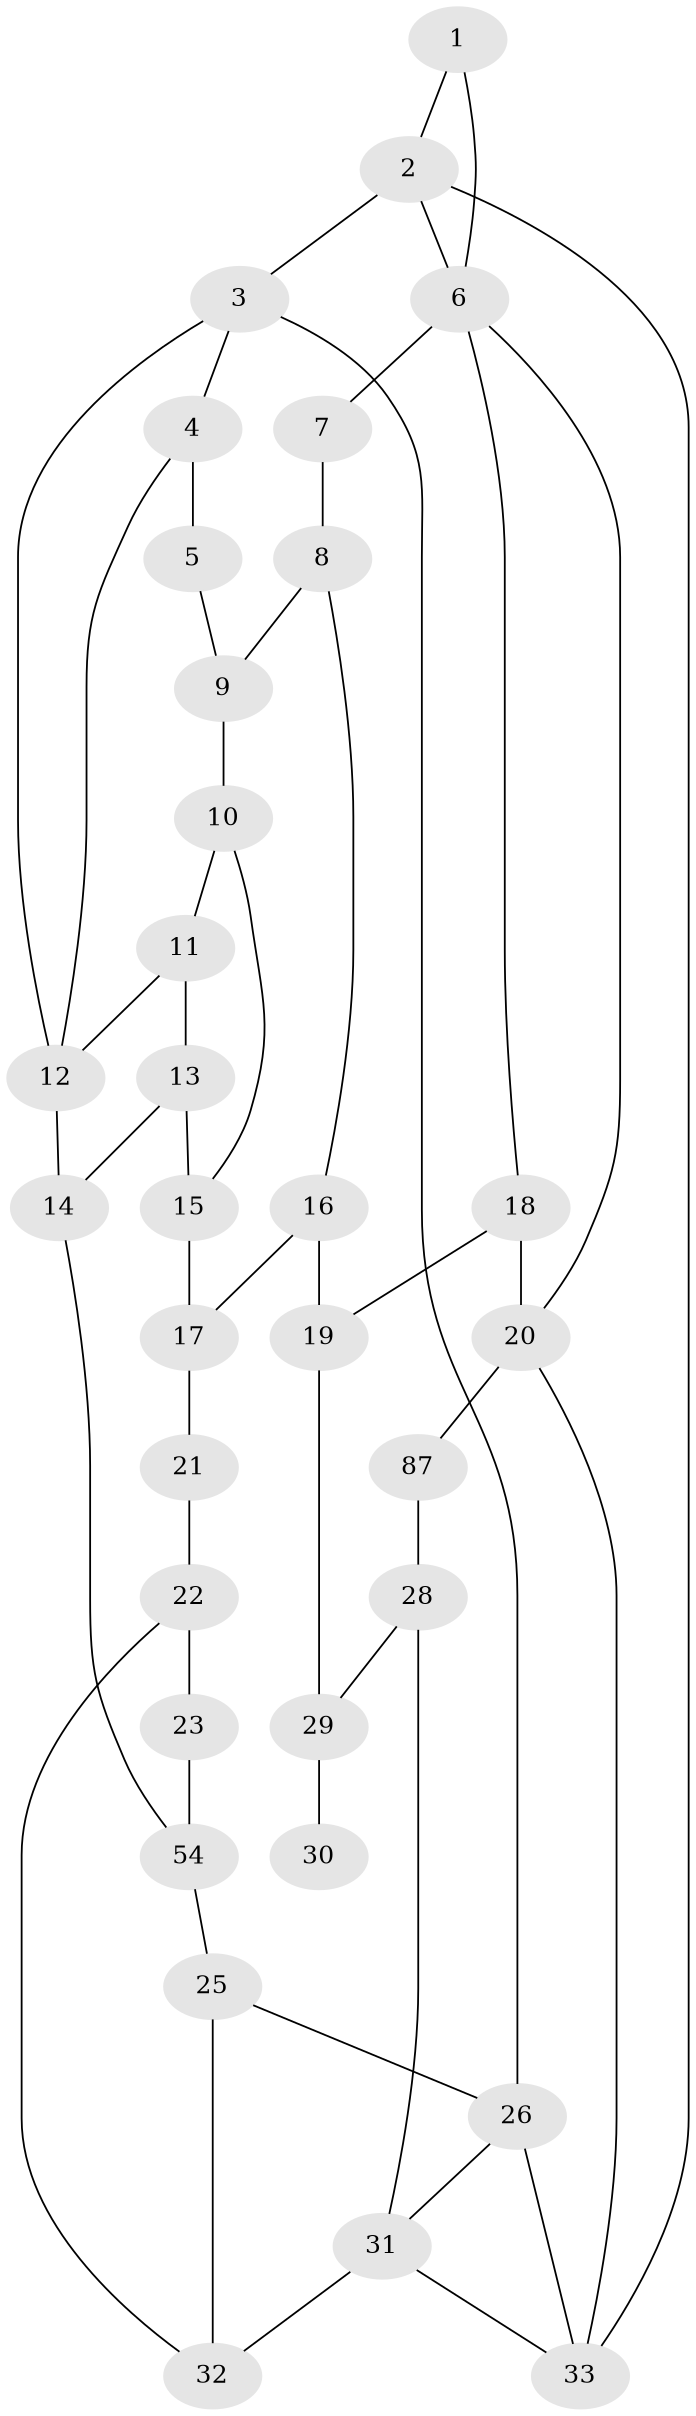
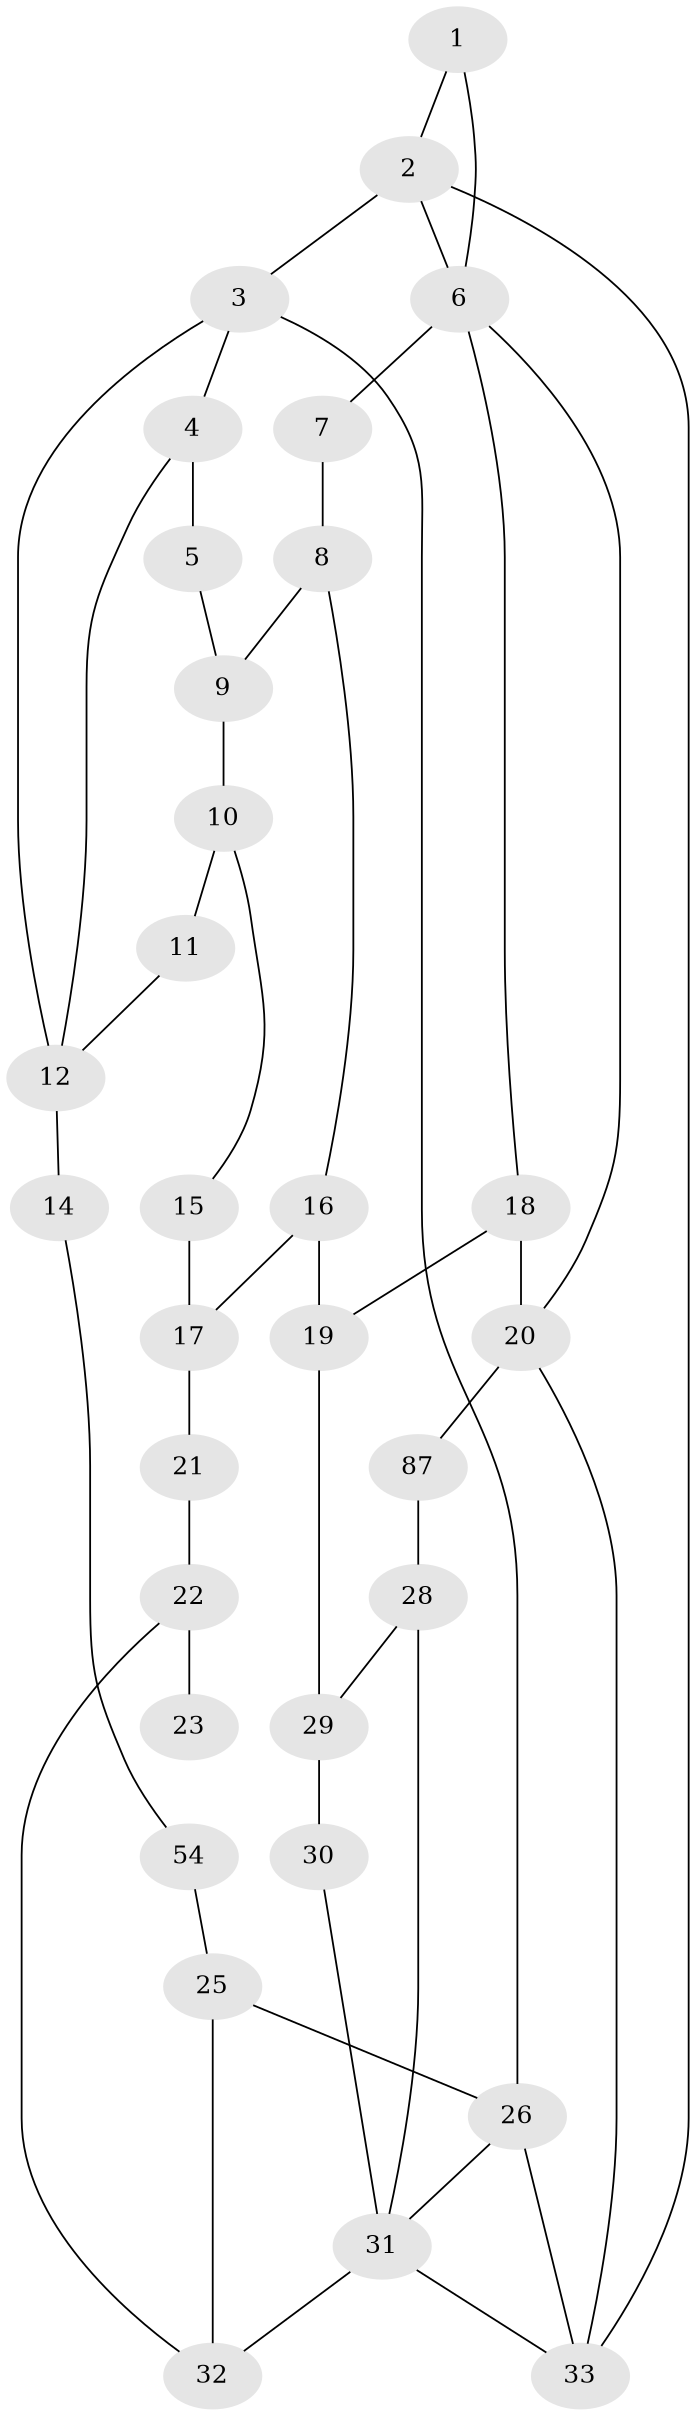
node "13": removed
edge "23" -- "54": removed
edge "30" -- "31": added
